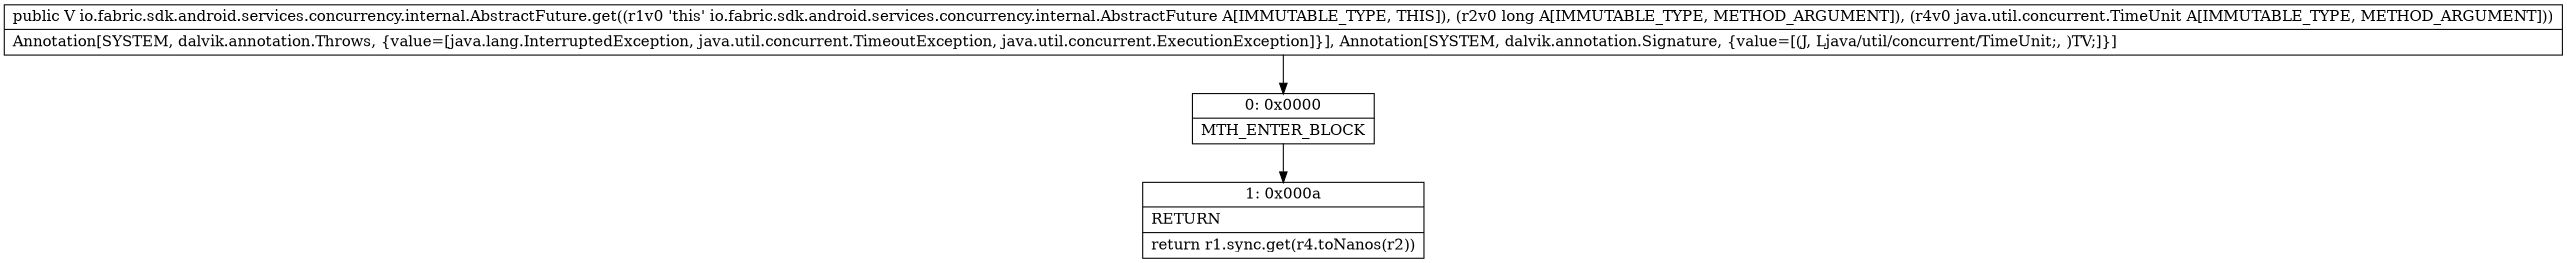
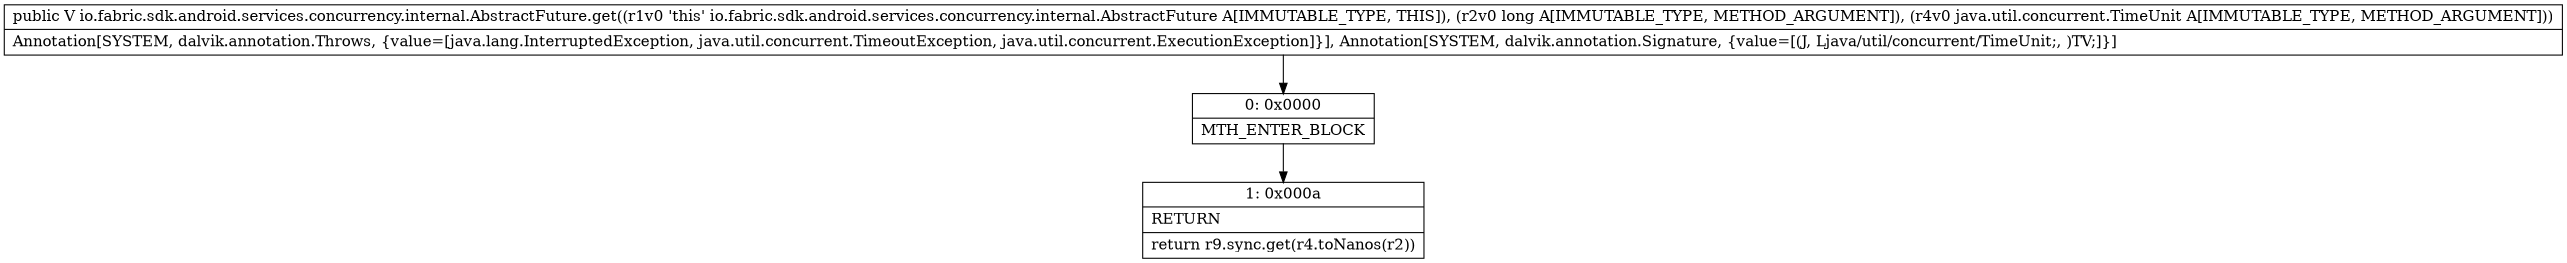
node "1: 0x000a": text "return r1.sync.get(r4.toNanos(r2))" -> "return r9.sync.get(r4.toNanos(r2))"
